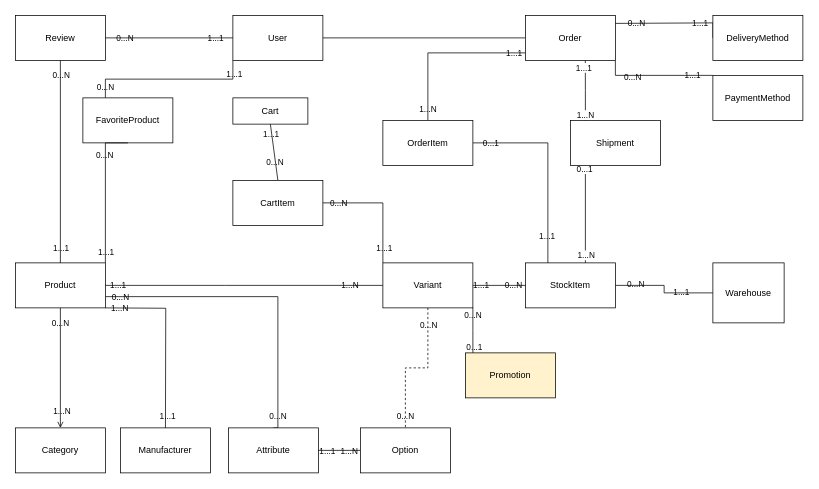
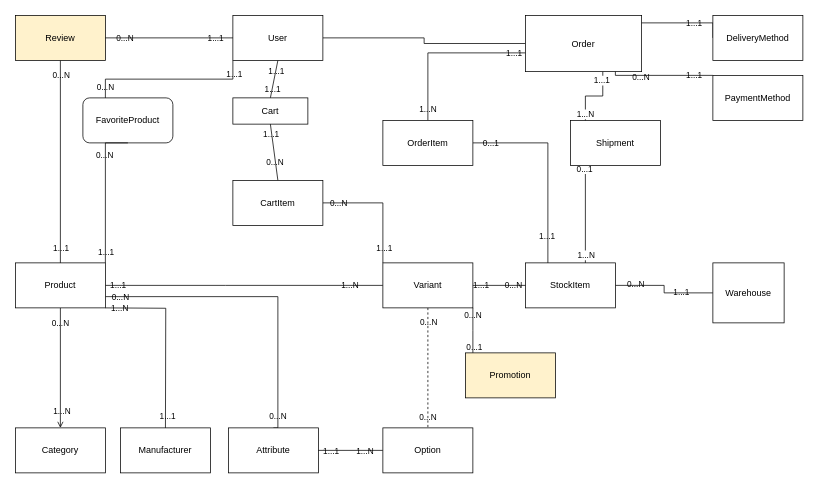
node "Review": fillcolor #ffffff -> #fff2cc
node "Order": size 90x45 -> 116x56
edge "User" -- "Cart": added, labels "1...1", "1...1"
node "FavoriteProduct": shape rectangle -> rounded rectangle
node "Option": moved (405, 450) -> (428, 450)
